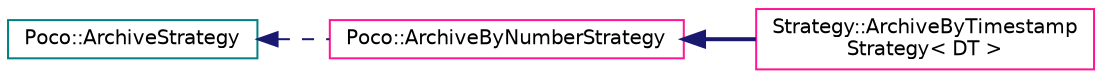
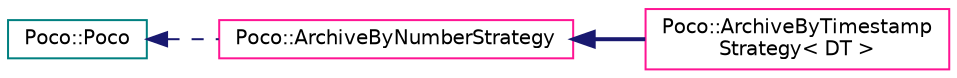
node "Poco::ArchiveStrategy": label "Poco::ArchiveStrategy" -> "Poco::Poco"
node "Strategy::ArchiveByTimestamp Strategy< DT >": label "Strategy::ArchiveByTimestamp Strategy< DT >" -> "Poco::ArchiveByTimestamp Strategy< DT >"
